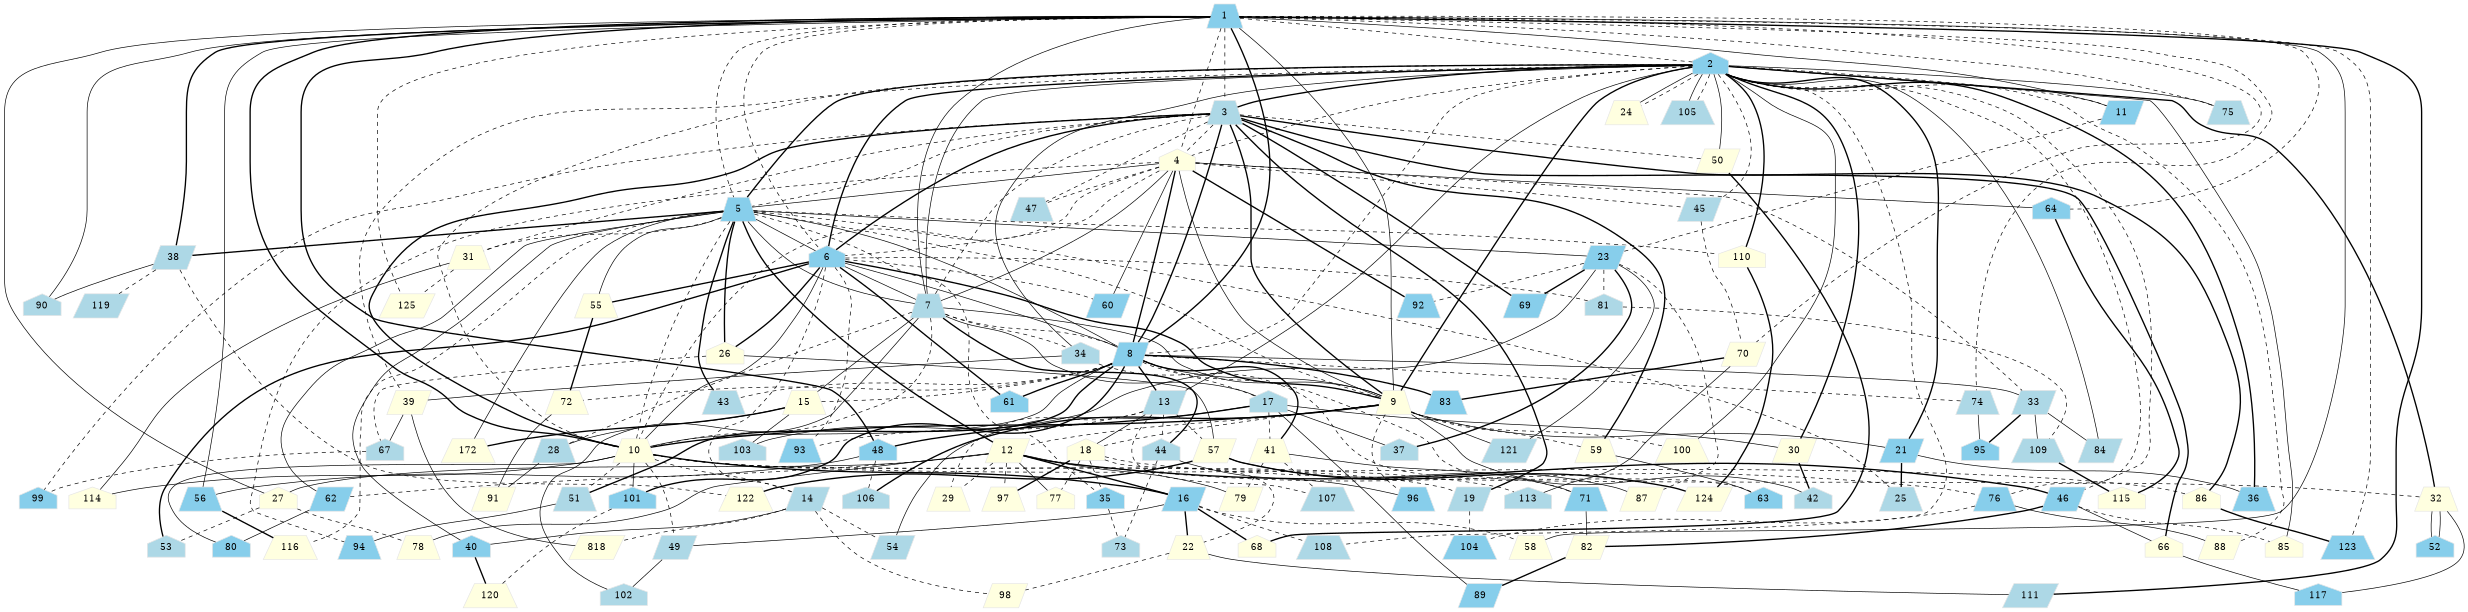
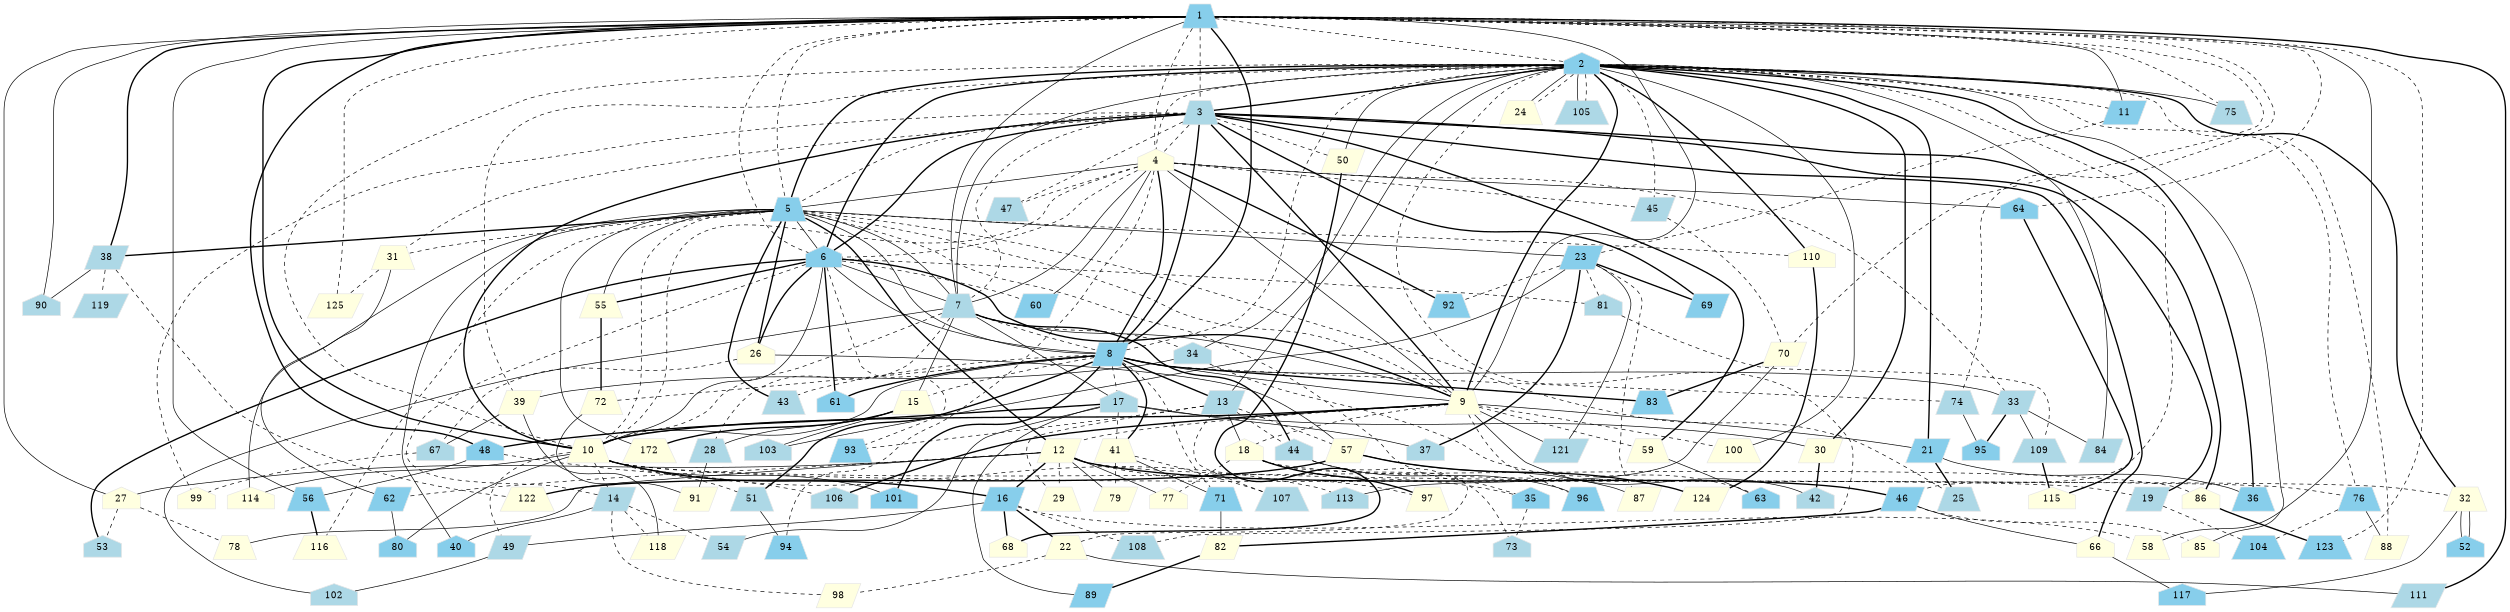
node "99": fillcolor skyblue -> lightyellow
node "818": label "818" -> "118"
node "120": removed
